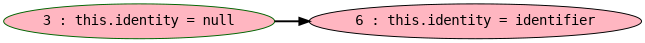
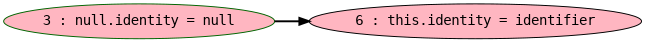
node "3 : this.identity = null": label "3 : this.identity = null" -> "3 : null.identity = null"
